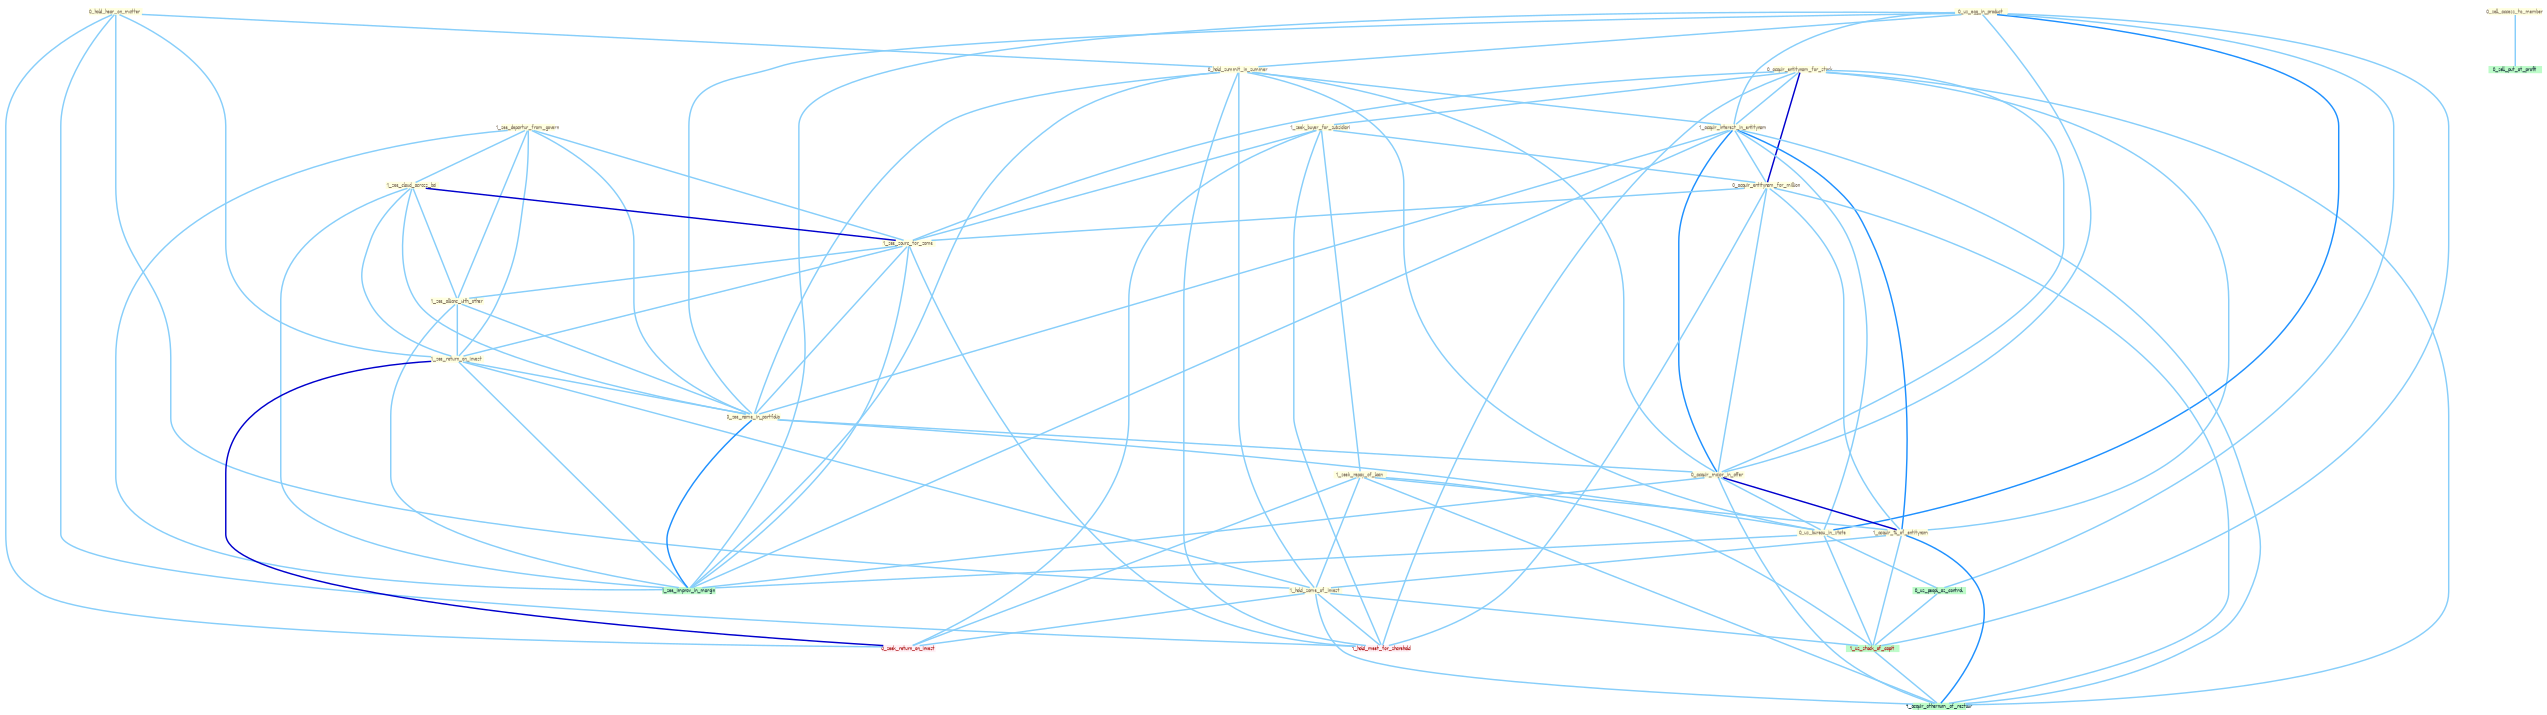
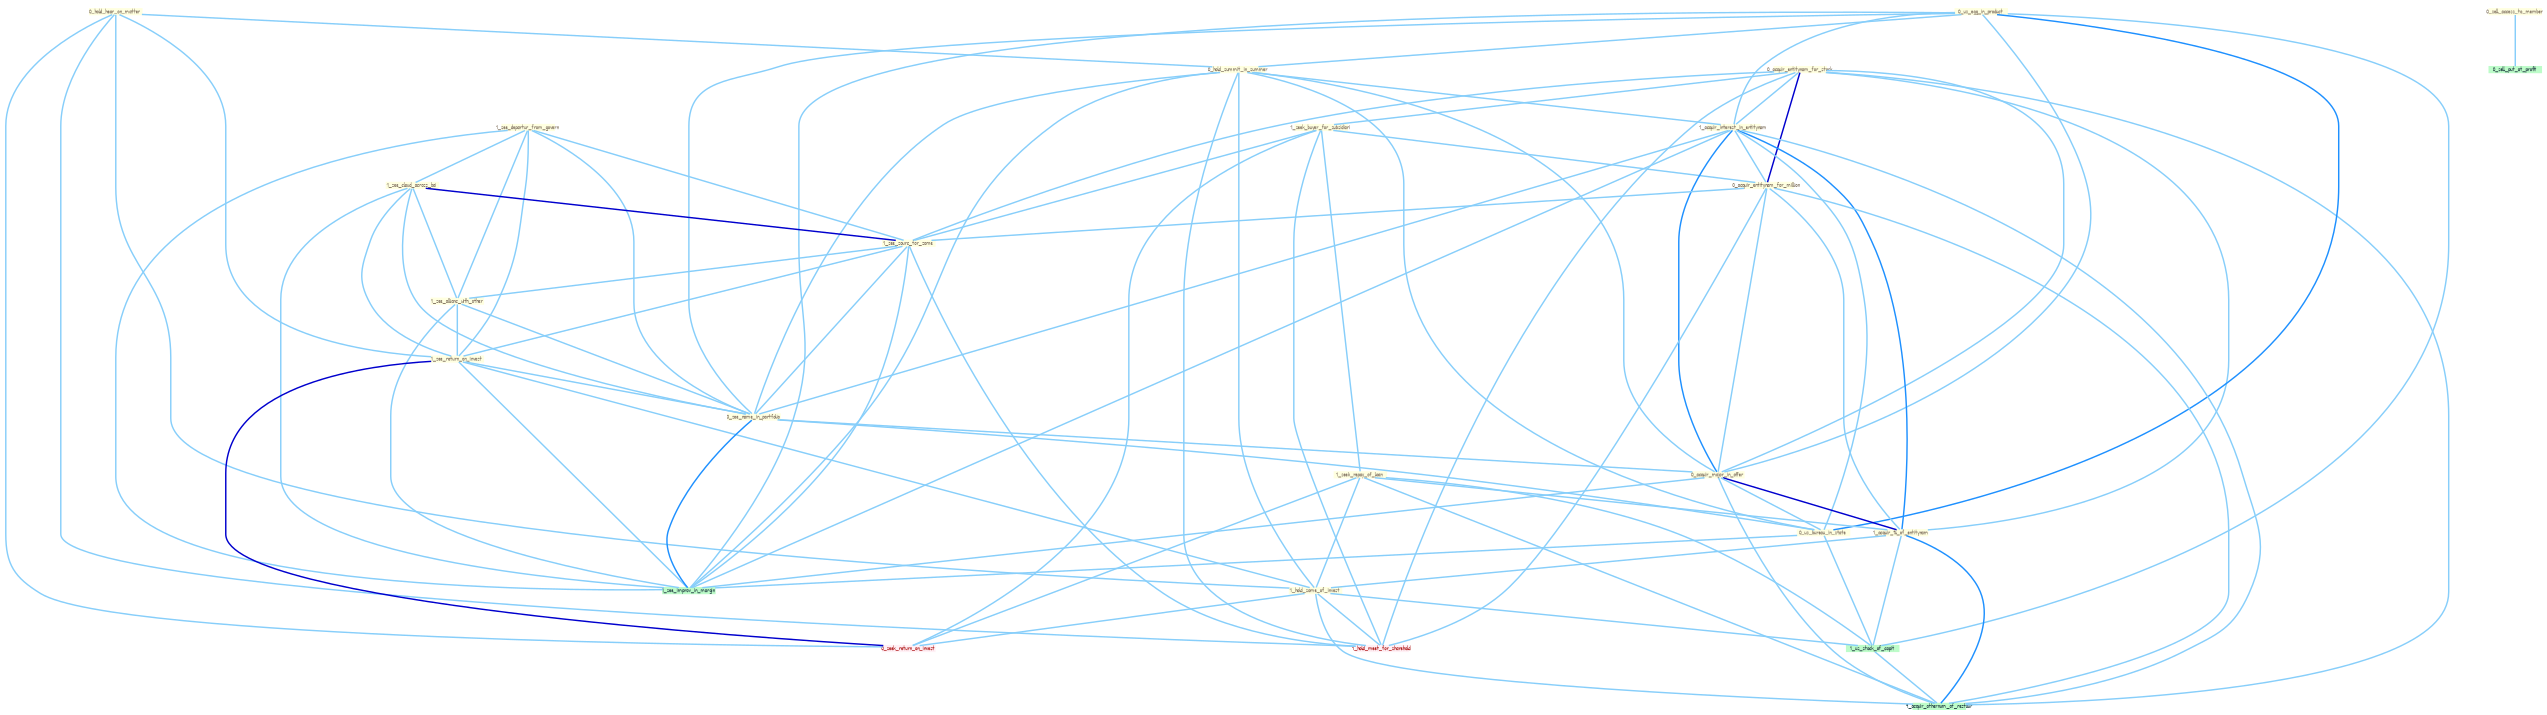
node "0_us_peopl_as_control": removed
node "1_us_stock_of_capit": fontcolor #b22222 -> #2f4f4f
